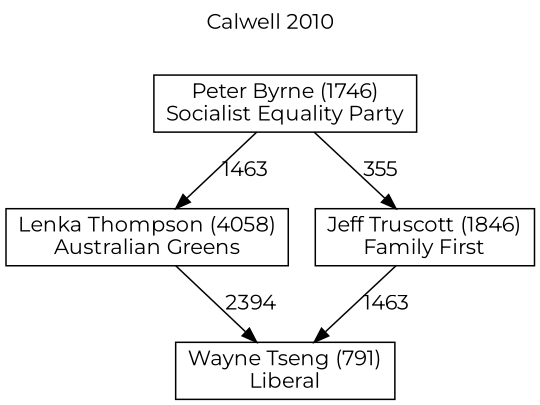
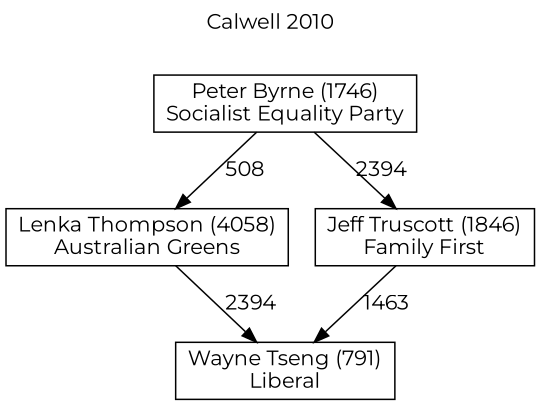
edge "Peter Byrne (1746) Socialist Equality Party" -> "Lenka Thompson (4058) Australian Greens": label "1463" -> "508"
edge "Peter Byrne (1746) Socialist Equality Party" -> "Jeff Truscott (1846) Family First": label "355" -> "2394"
